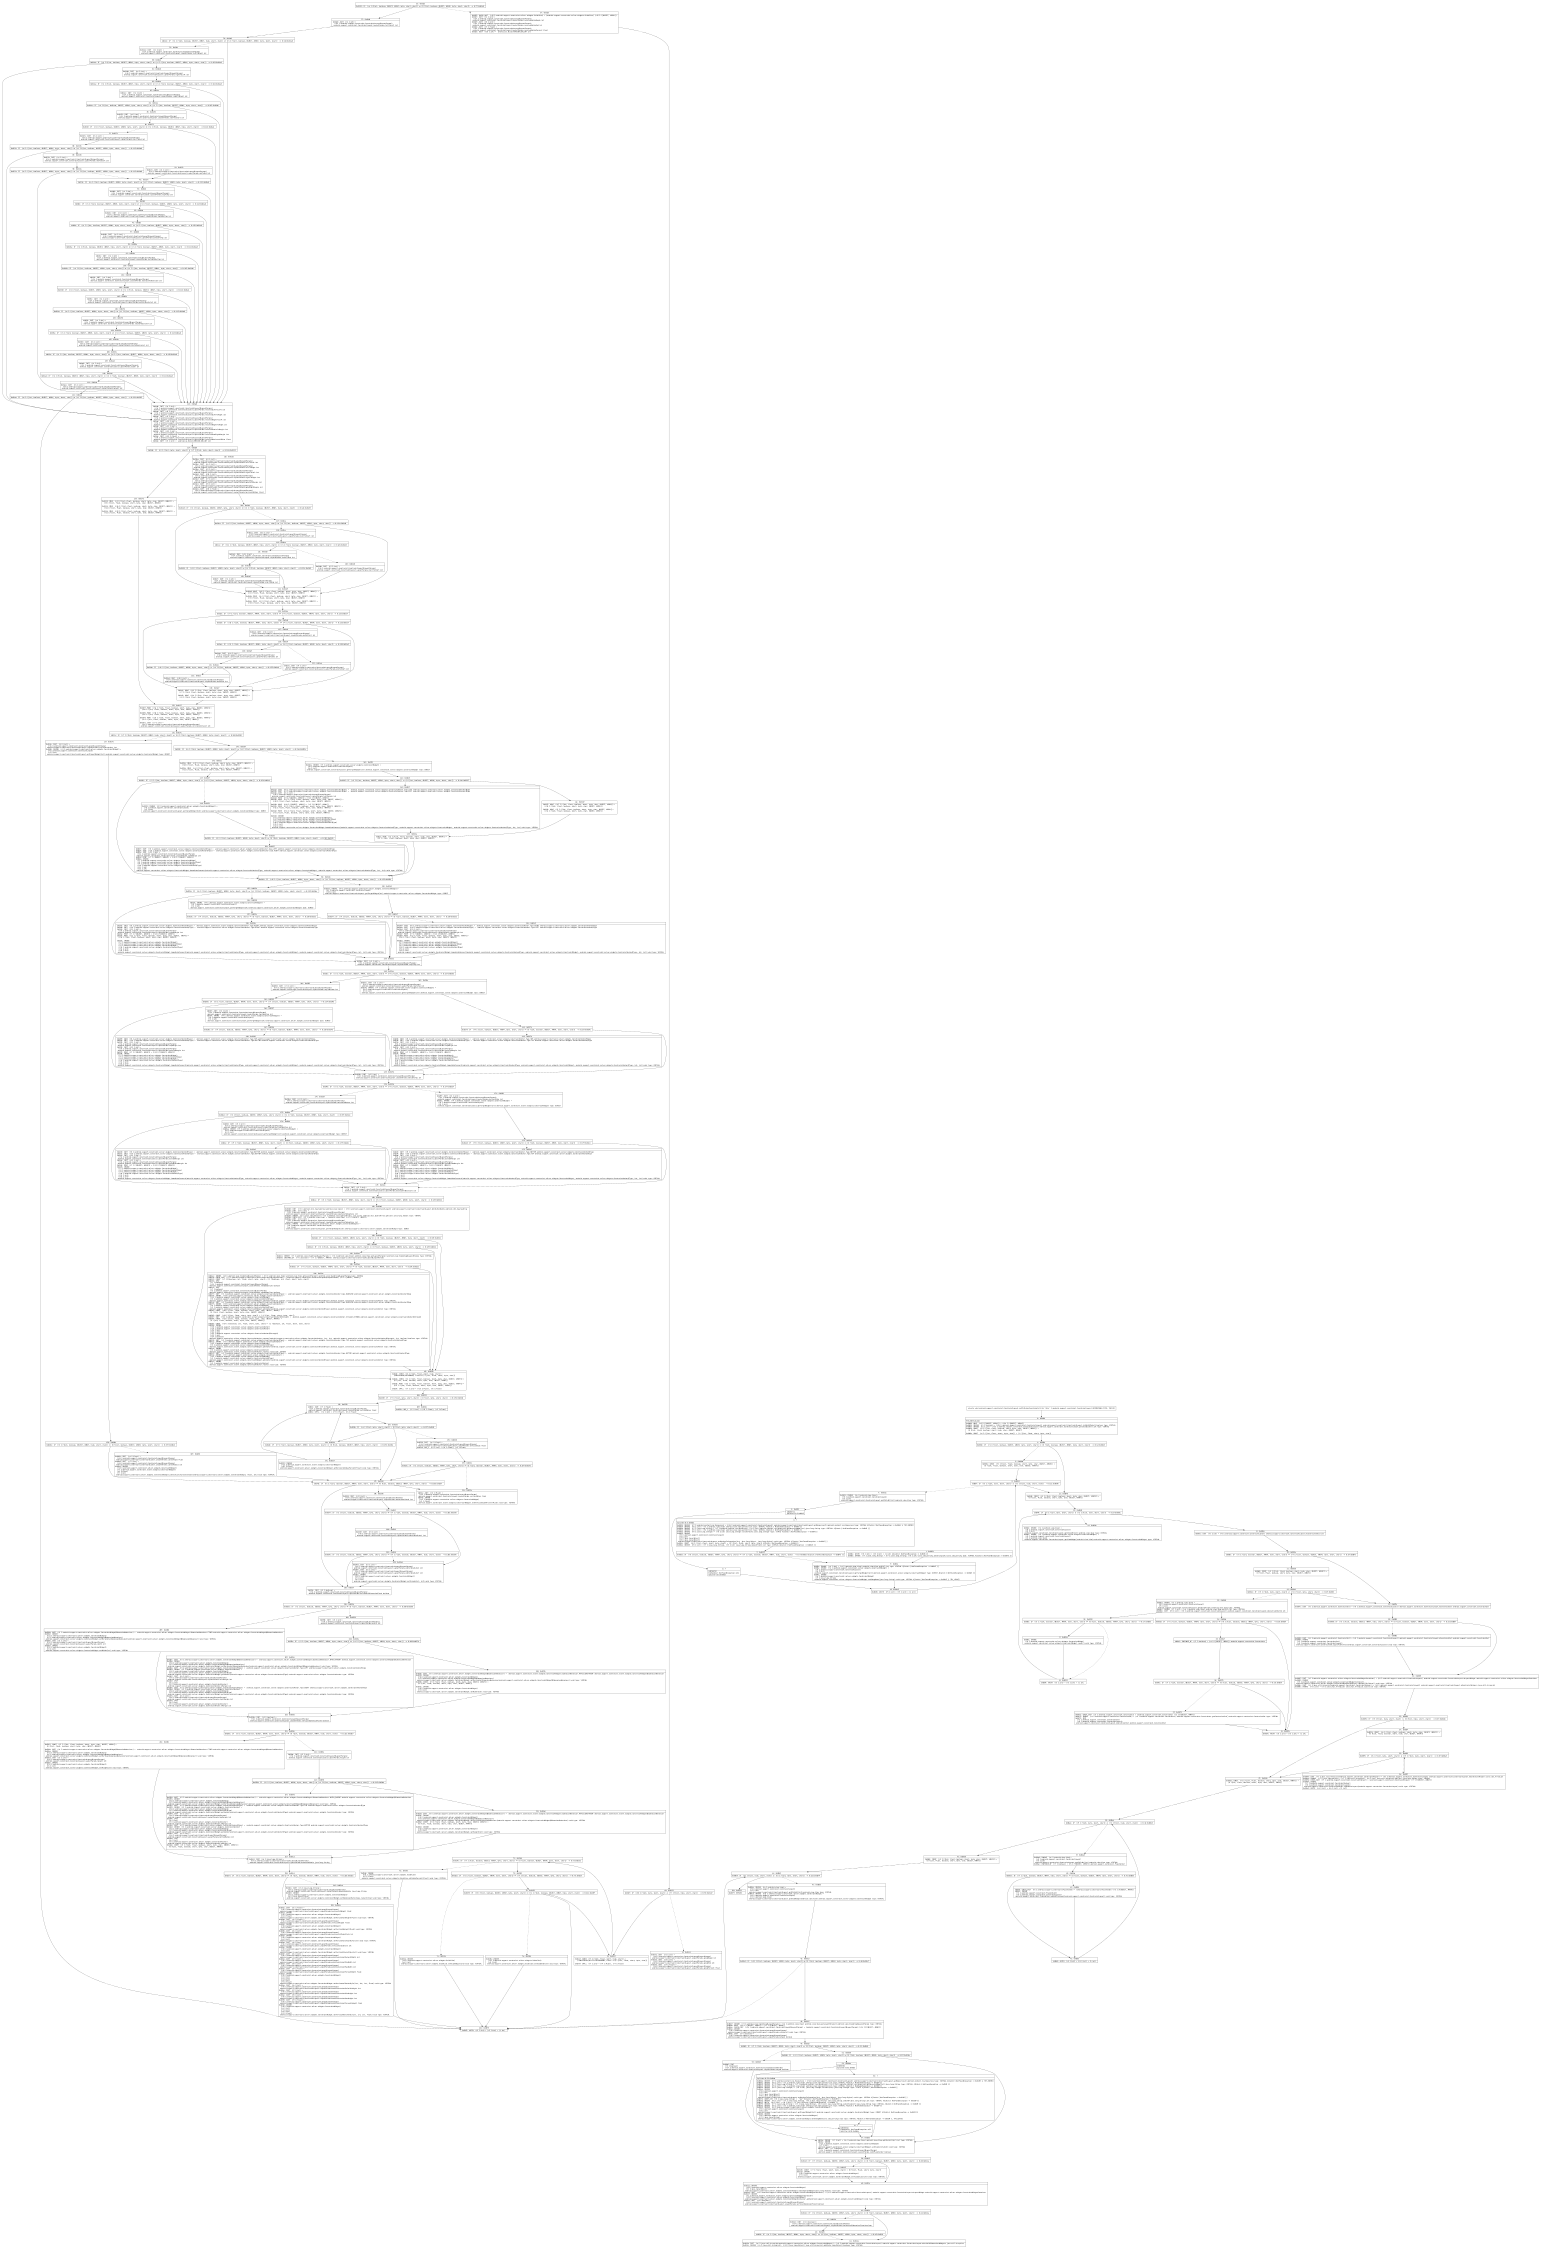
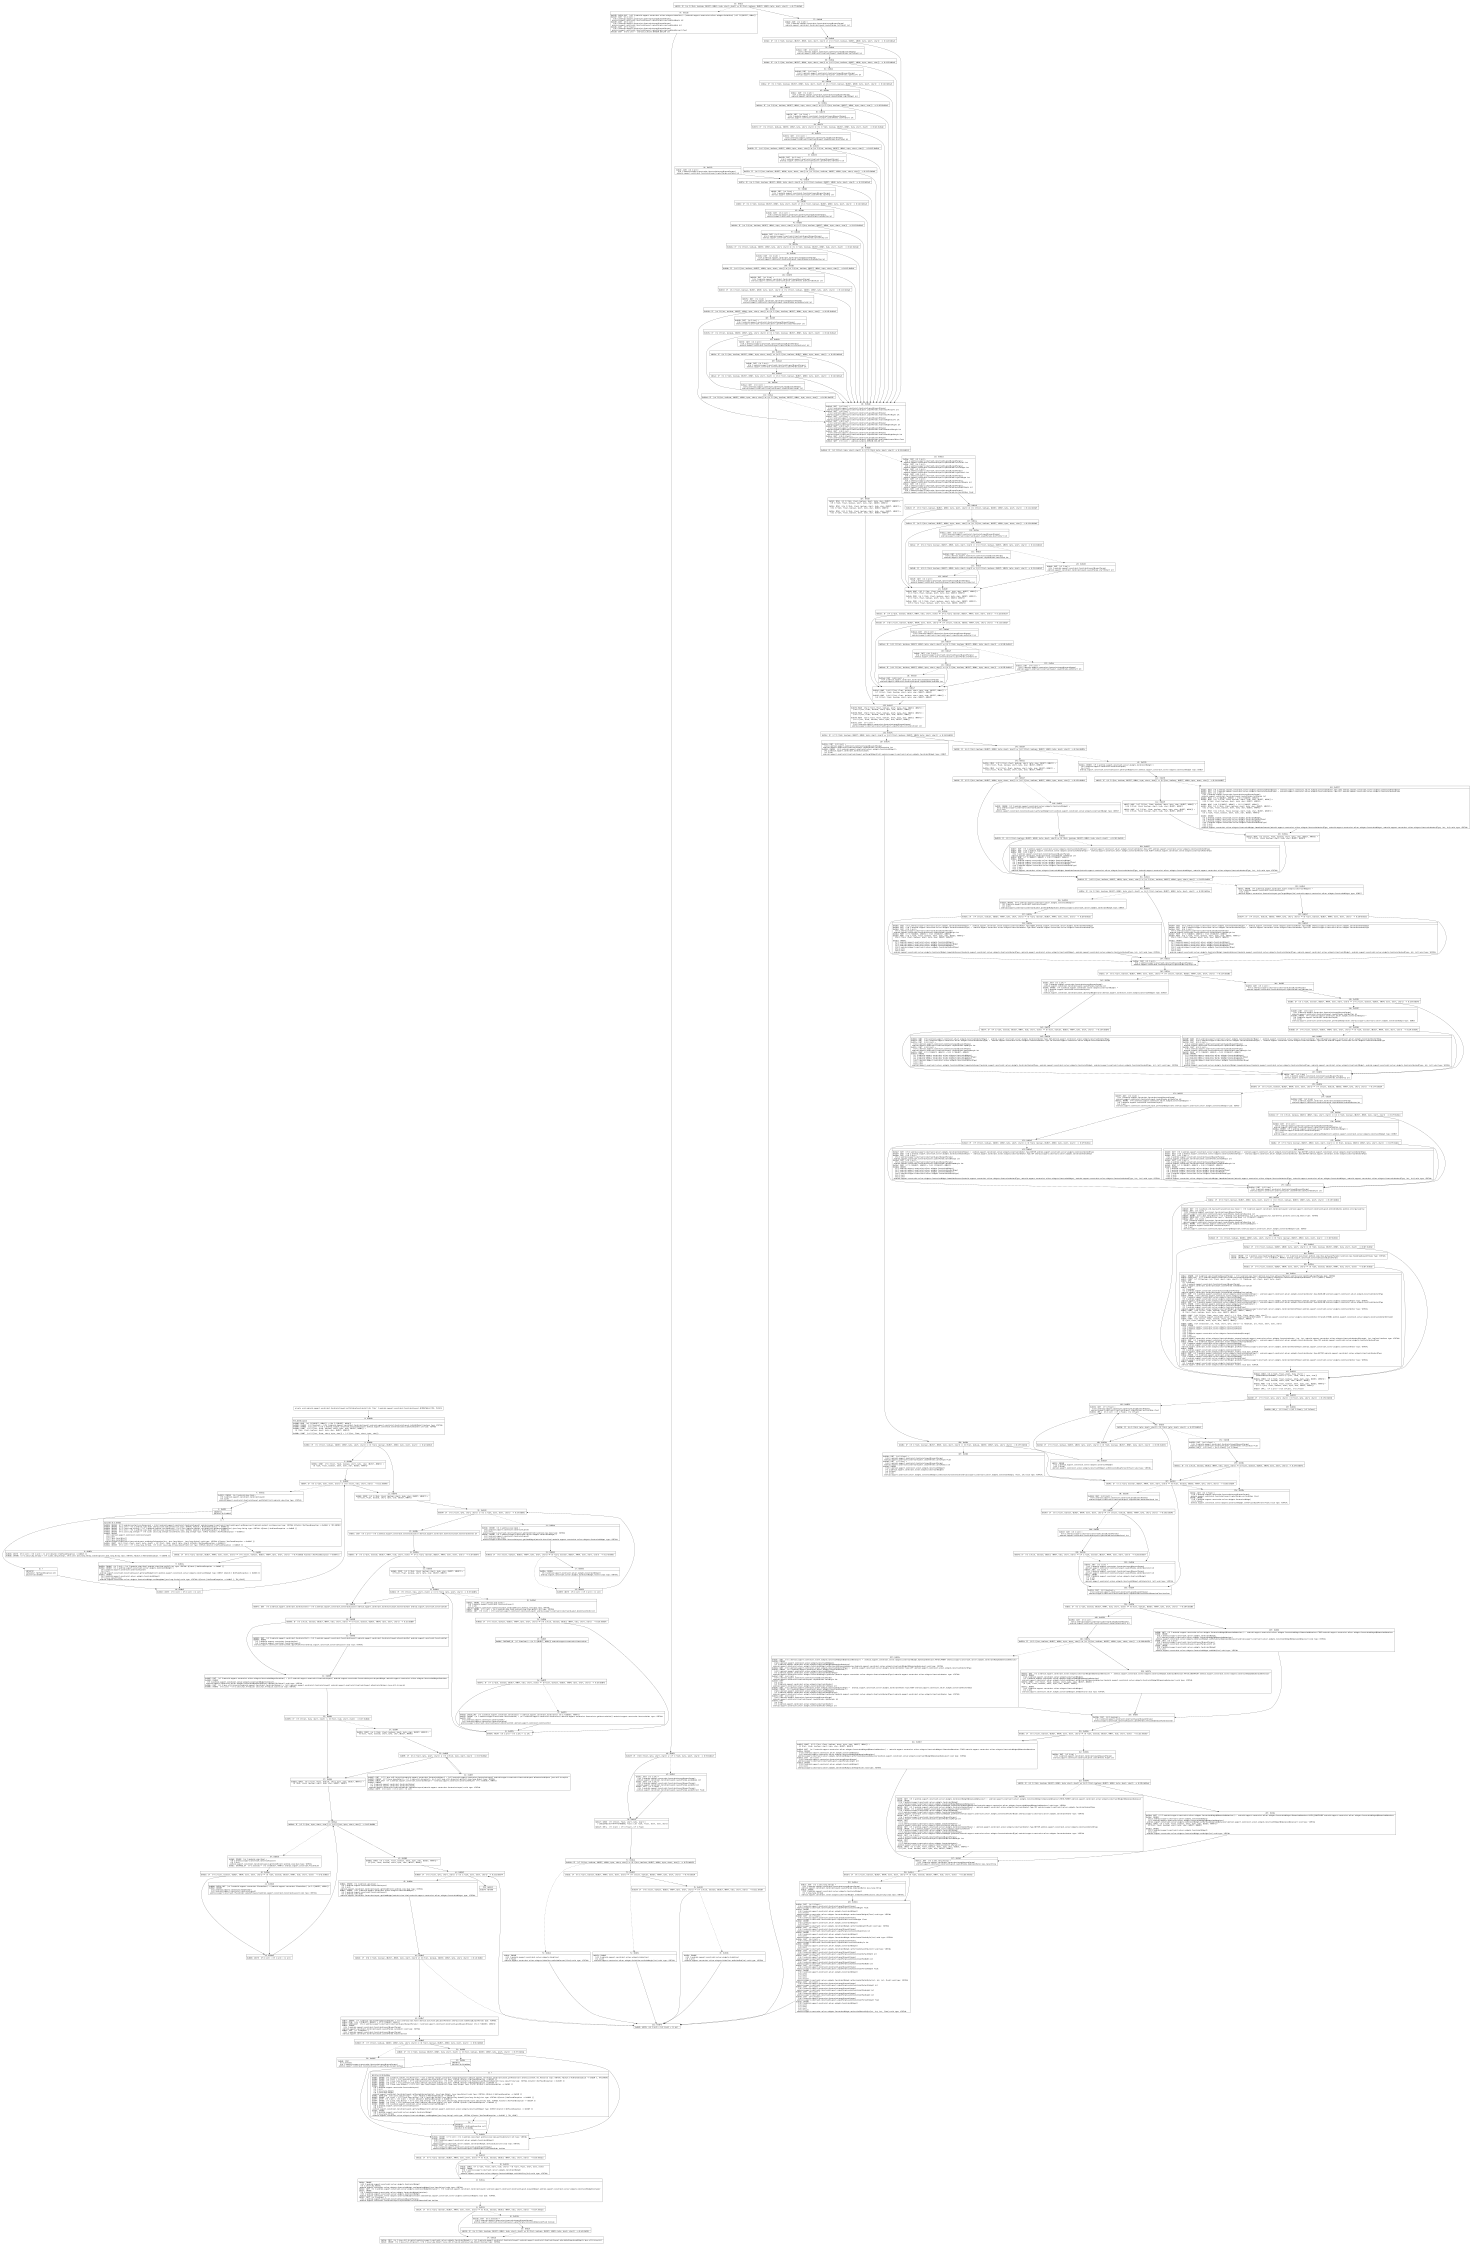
edge "23: 0x0063" -> "15: 0x0053": now "14: 0x004b" -> "15: 0x0053"
edge "75: 0x0159" -> "70: 0x0147": now "69: 0x0141" -> "70: 0x0147"
